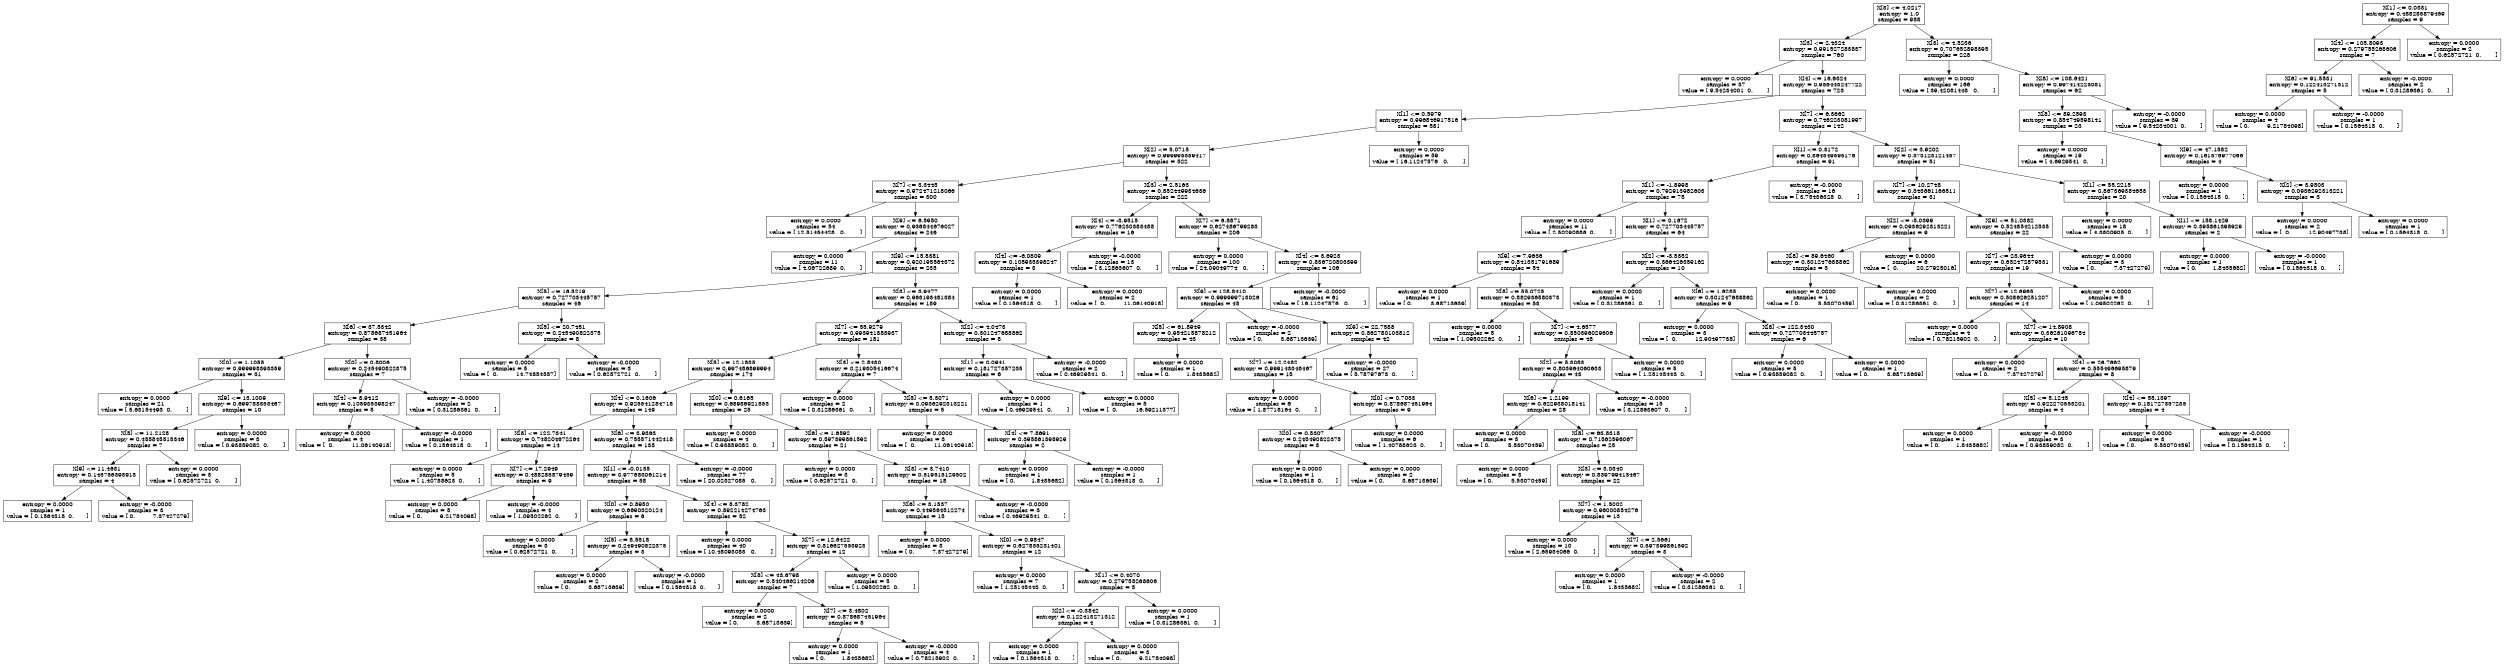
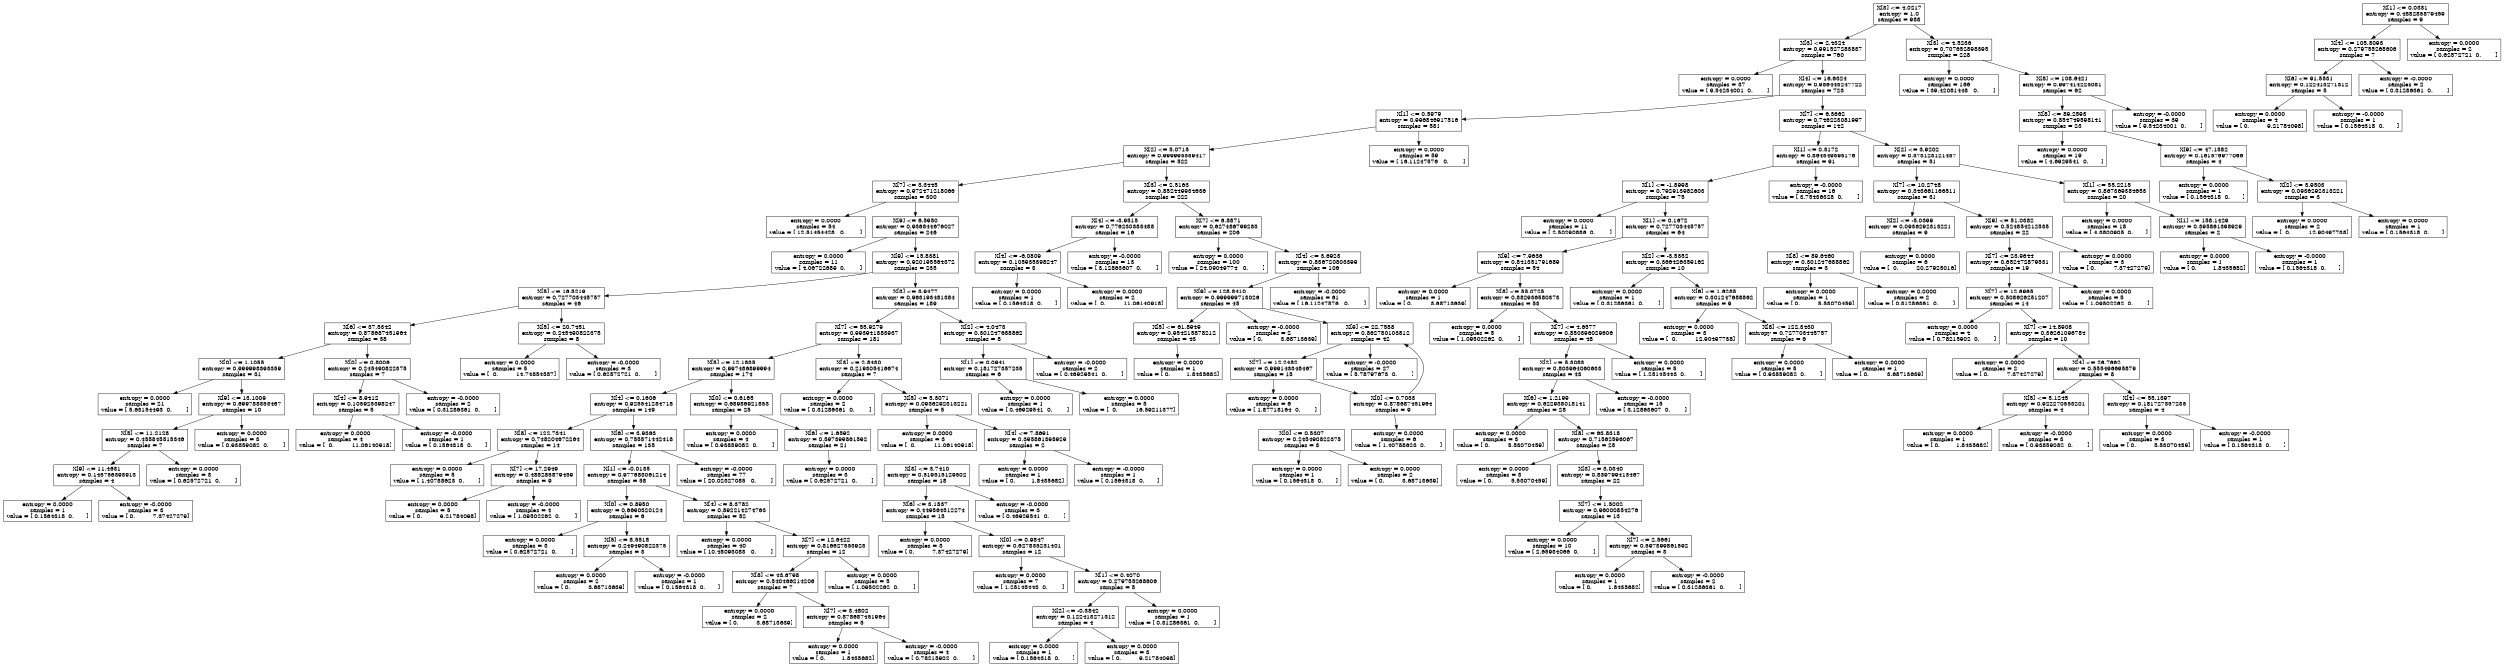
edge "X[2] <= -5.0399 entropy = 0.0936292313221 samples = 9" -> "X[8] <= 89.6460 entropy = 0.301247688862 samples = 3": removed
node "X[4] <= 8.9412 entropy = 0.105935398247 samples = 5": label "X[4] <= 8.9412 entropy = 0.105935398247 samples = 5" -> "X[4] <= 8.9412 entropy = 0.105925398247 samples = 5"
edge "X[0] <= 0.7033 entropy = 0.878687451964 samples = 9" -> "X[0] <= 0.5307 entropy = 0.245490822375 samples = 3": now "X[0] <= 0.7033 entropy = 0.878687451964 samples = 9" -> "X[9] <= 22.7588 entropy = 0.862780103812 samples = 42"
edge "X[6] <= 1.6592 entropy = 0.597399861592 samples = 21" -> "X[3] <= 3.7410 entropy = 0.519515129502 samples = 18": removed
